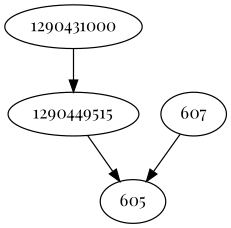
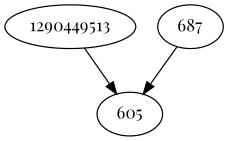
node "1290431000": removed
node "1290449515": label "1290449515" -> "1290449513"
node "607": label "607" -> "687"
